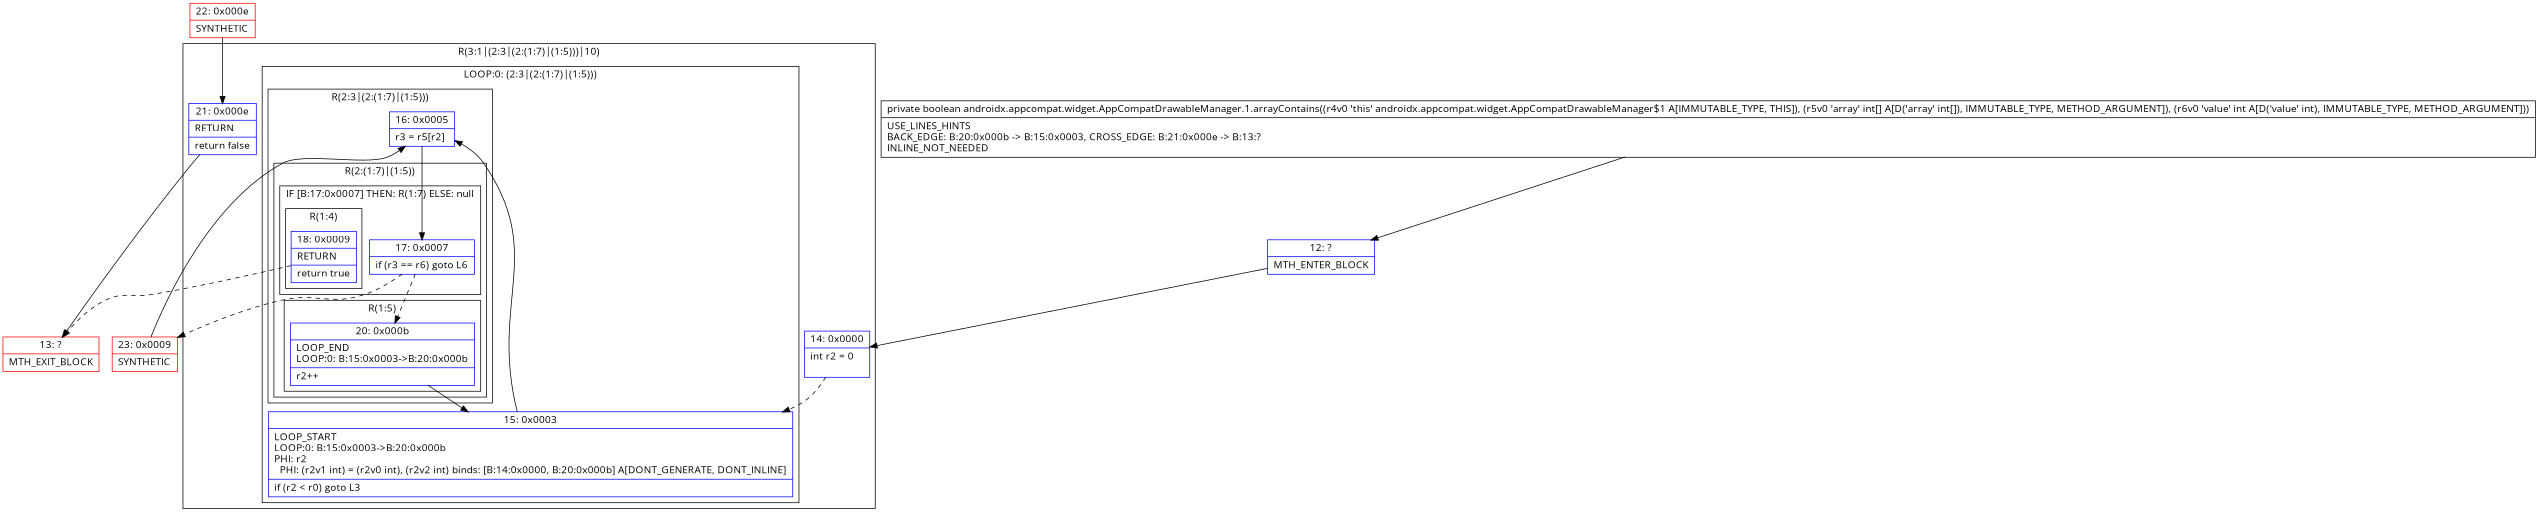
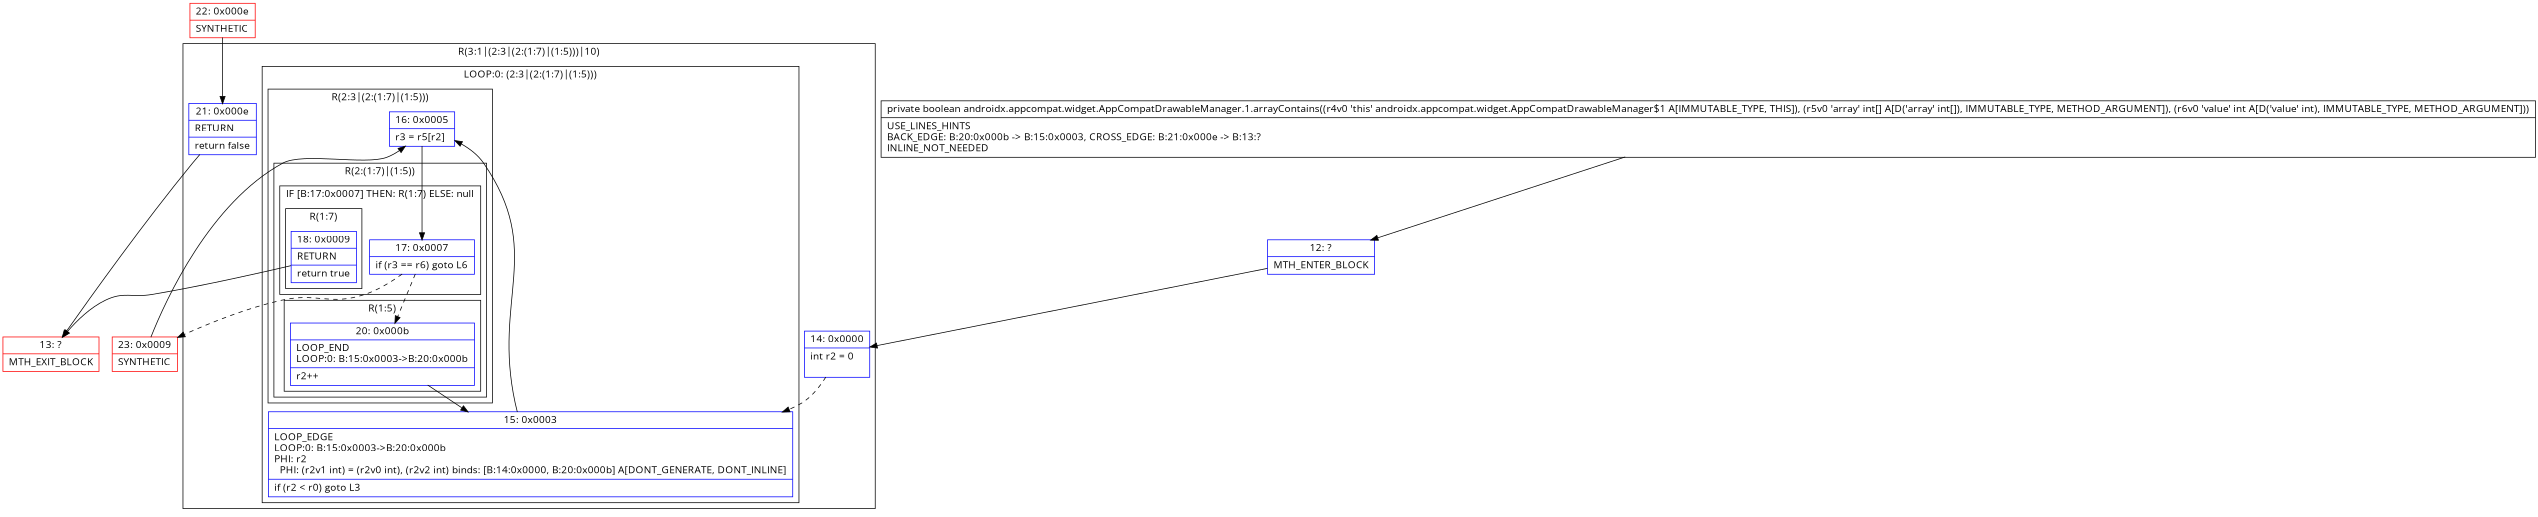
cluster "R(1:4)": label "R(1:4)" -> "R(1:7)"
edge "18: 0x0009" -> "13: ?": style dashed -> solid
node "15: 0x0003": text "LOOP_START" -> "LOOP_EDGE"
